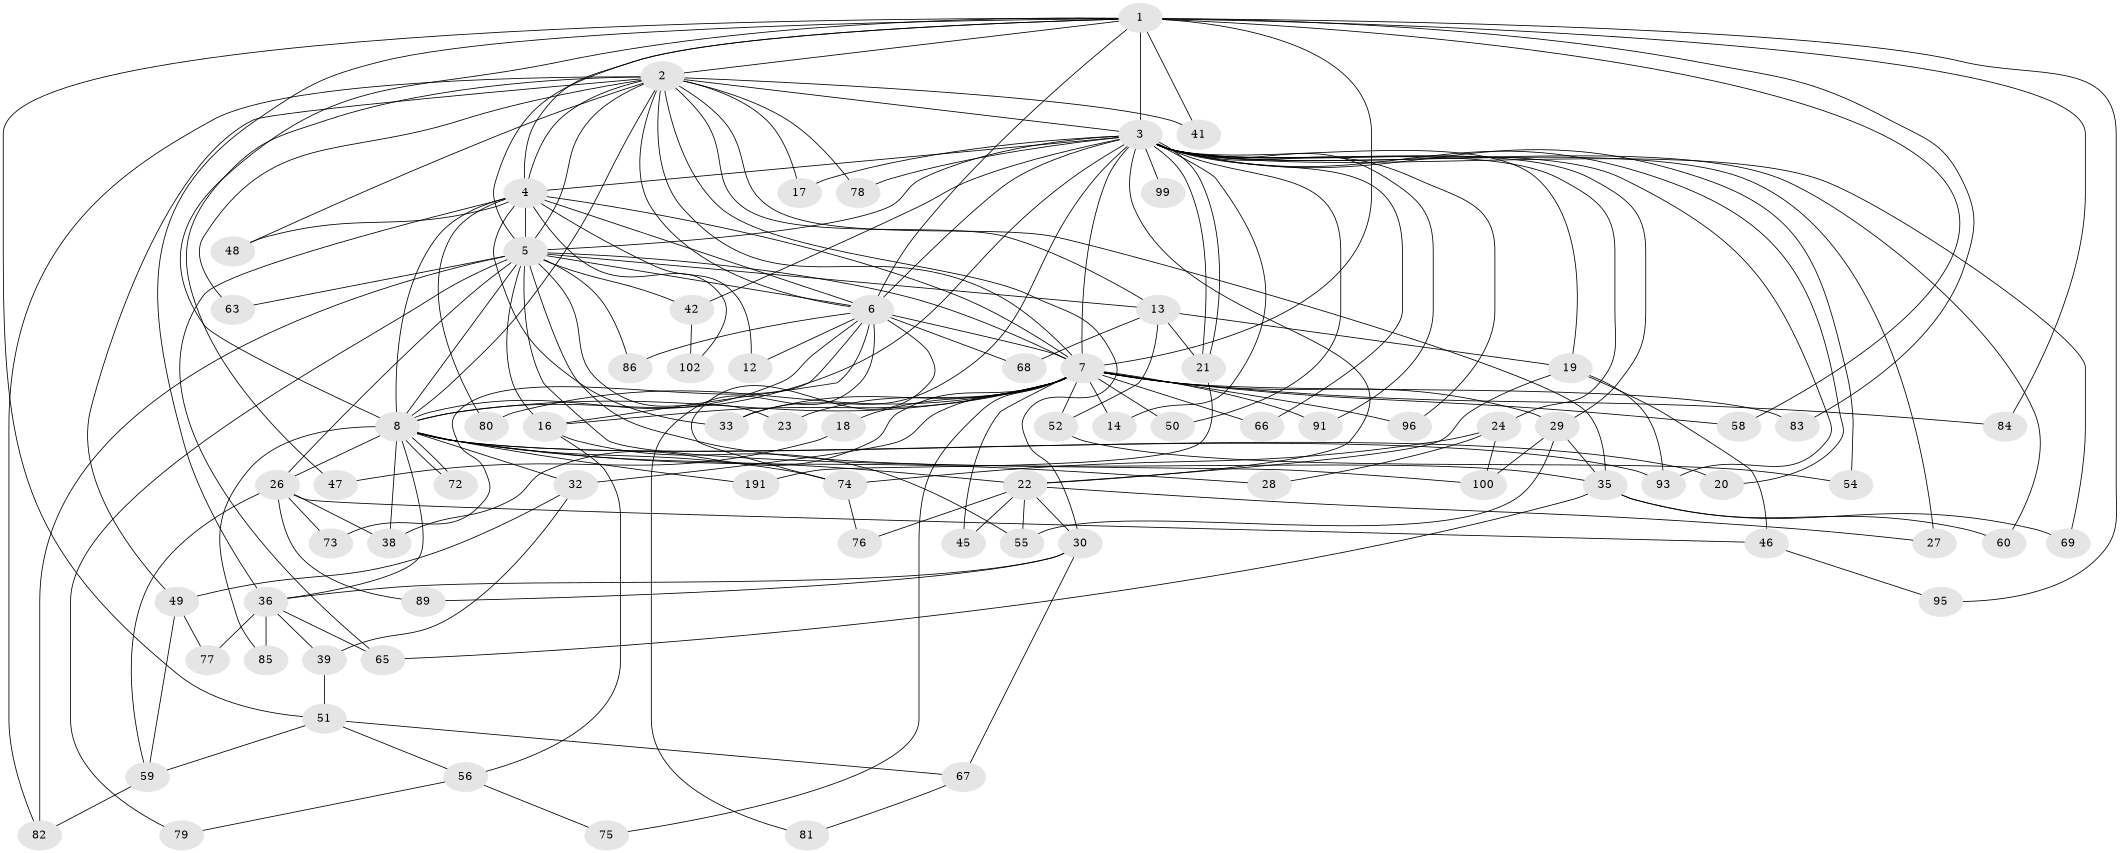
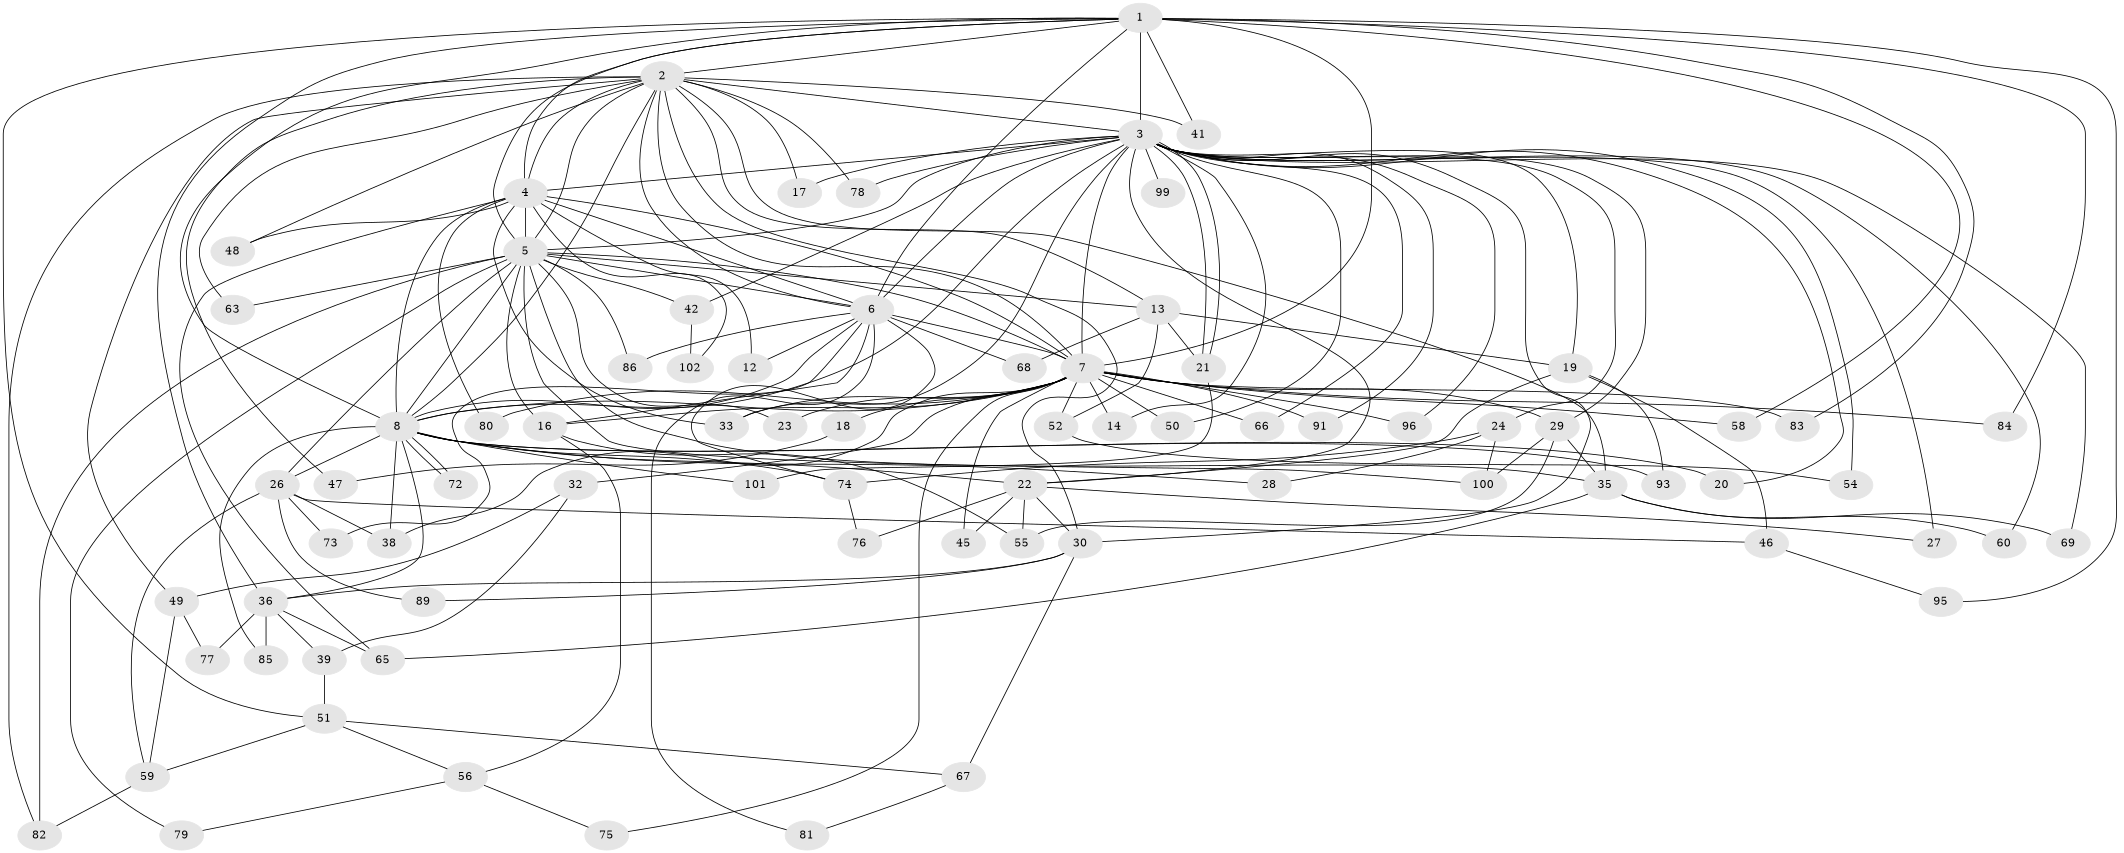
edge "3" -- "93": now "3" -- "30"
edge "8" -- "32": removed
node "191": label "191" -> "101"
